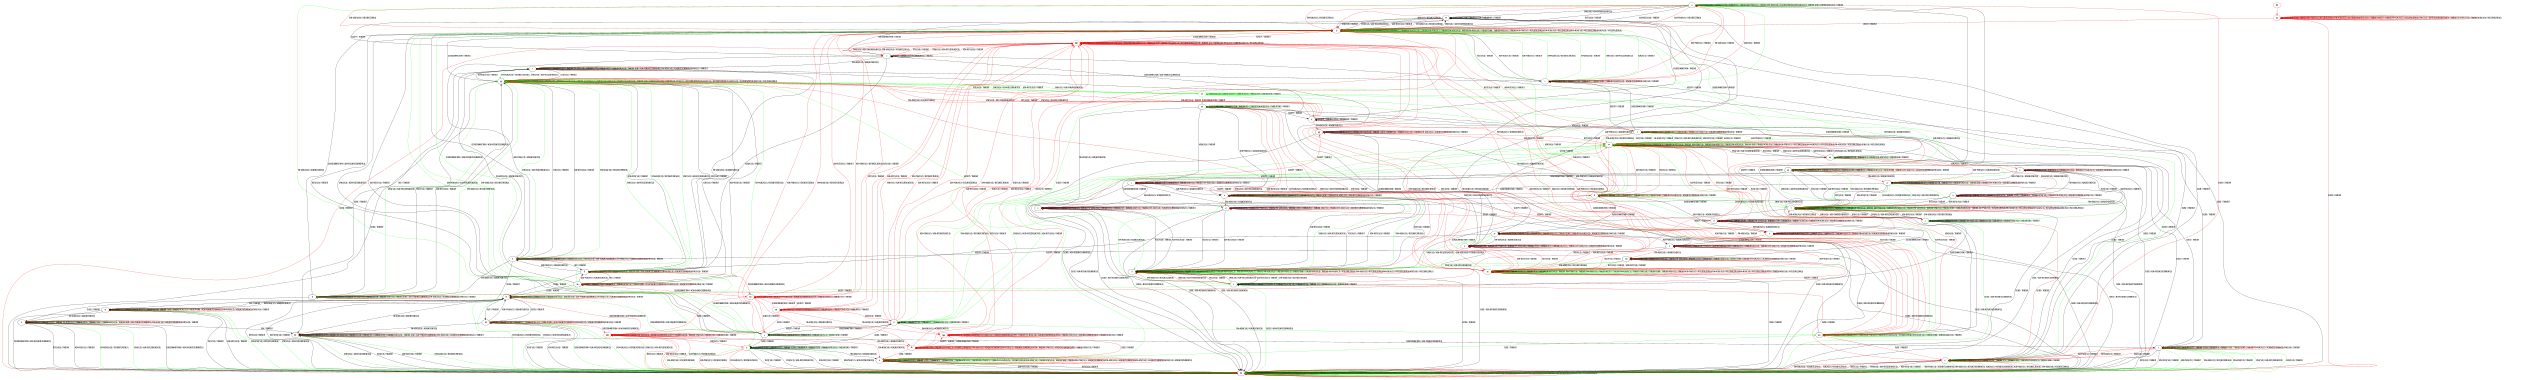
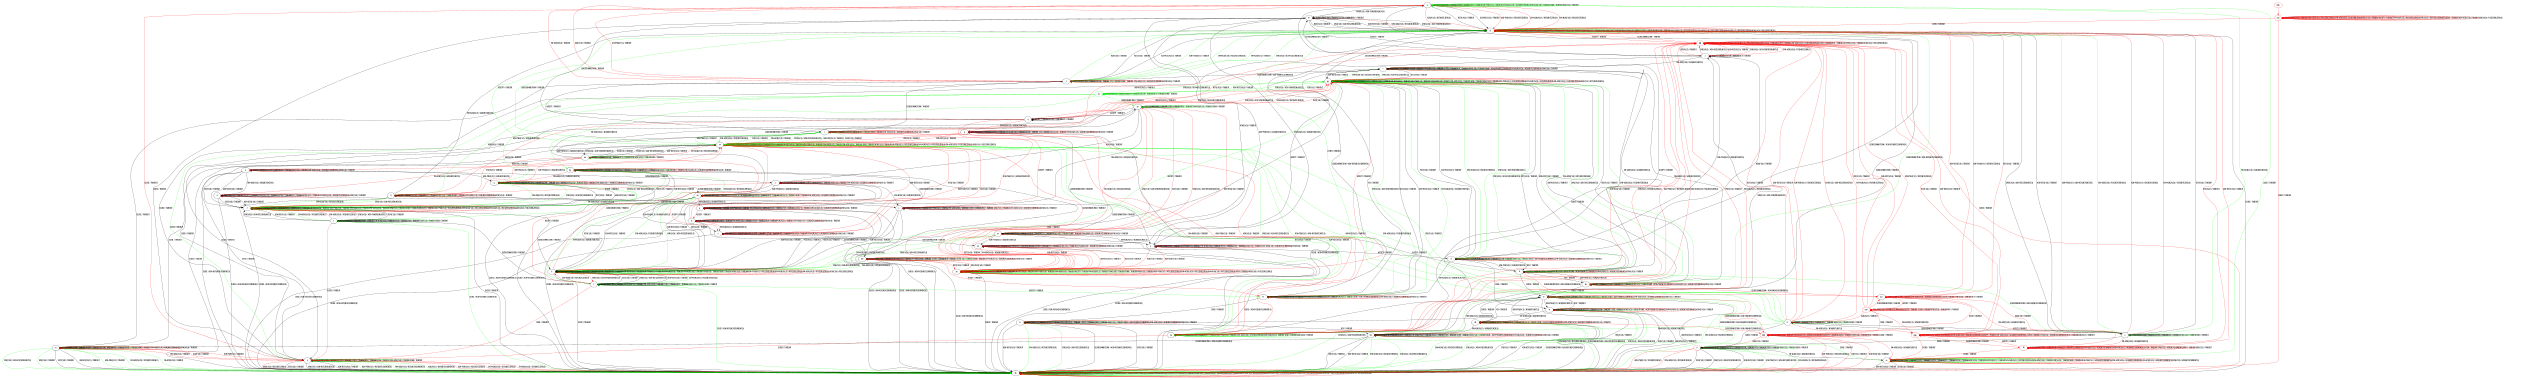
edge "h" -> "gg": now "h" -> "jj"
edge "ii" -> "vv": label "ACCEPT / TIMEOUT" -> "CLOSECONNECTION / TIMEOUT"
